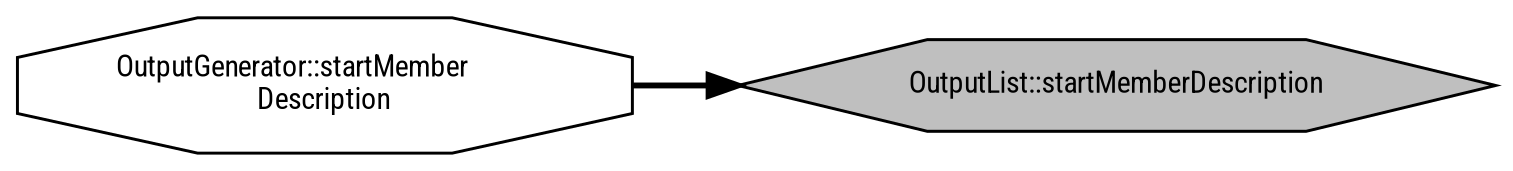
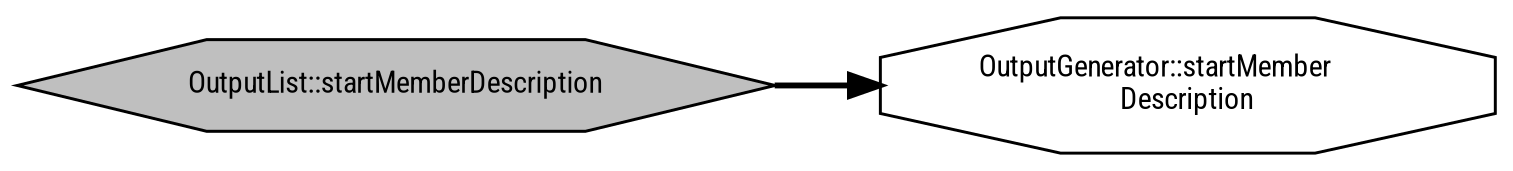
edge "OutputGenerator::startMember Description" -> "OutputList::startMemberDescription": reversed
